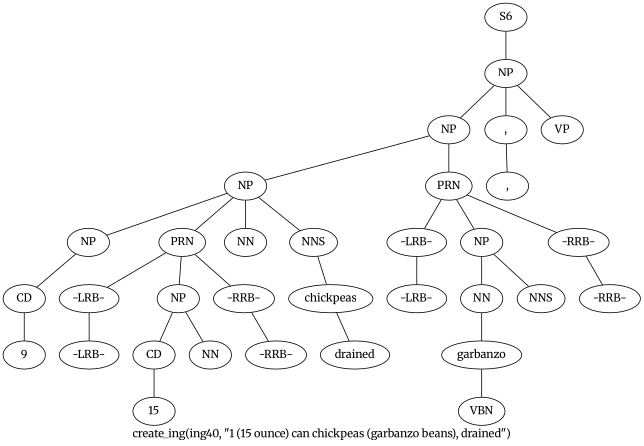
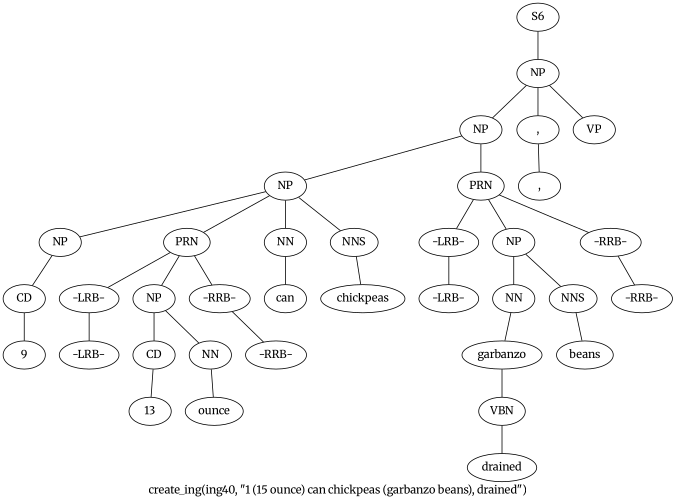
node "can": added
edge "chickpeas" -- "drained": now "VBN" -- "drained"
node "beans": added
node "15": label "15" -> "13"
node "ounce": added
